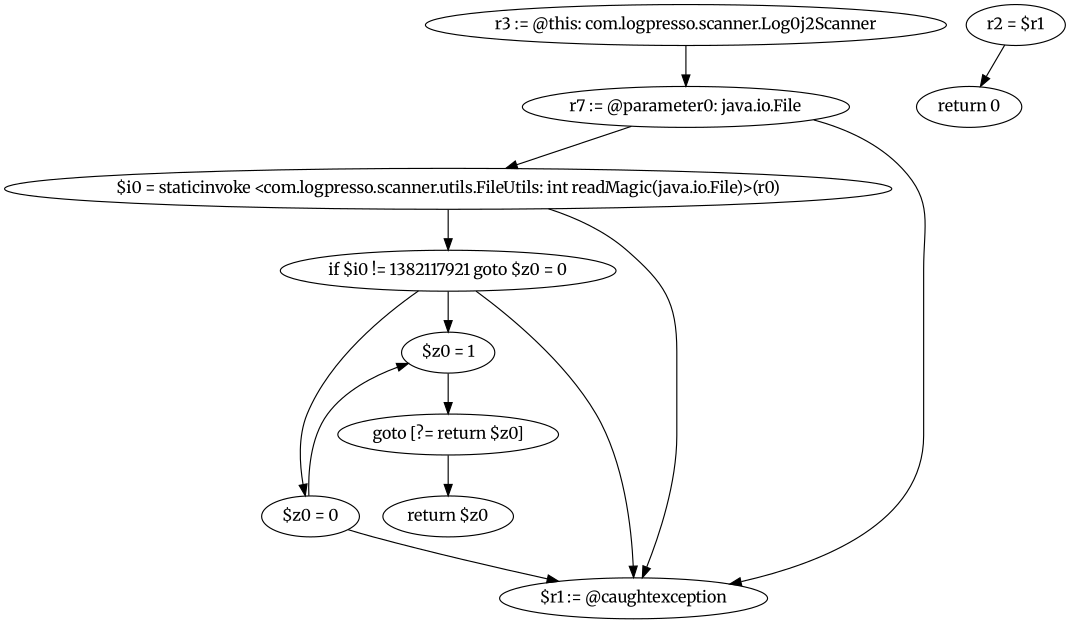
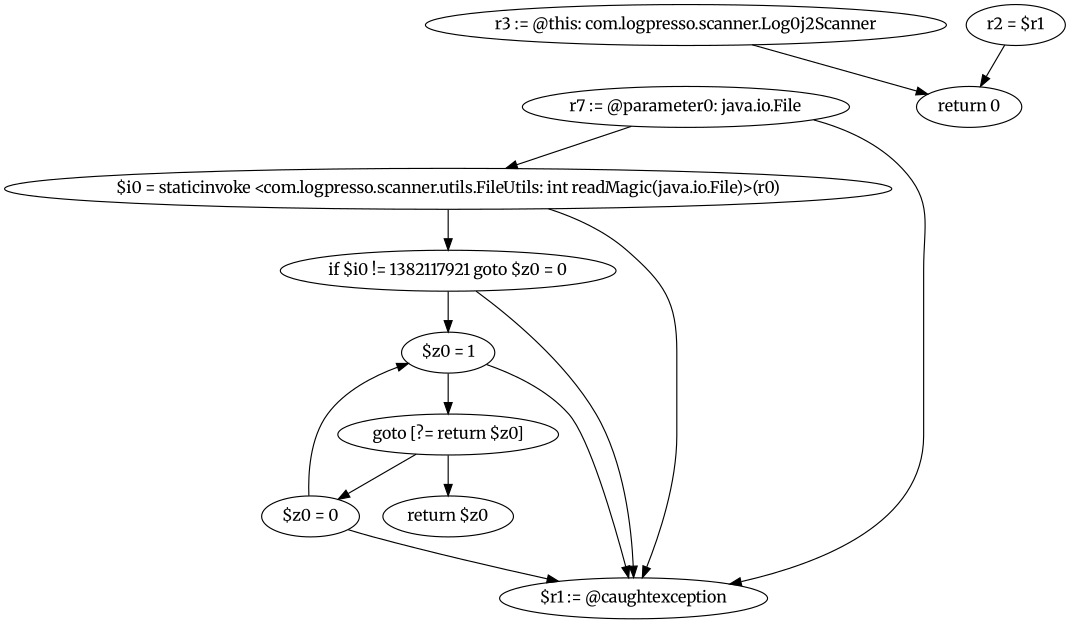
edge "r3 := @this: com.logpresso.scanner.Log0j2Scanner" -> "r7 := @parameter0: java.io.File": now "r3 := @this: com.logpresso.scanner.Log0j2Scanner" -> "return 0"
edge "if $i0 != 1382117921 goto $z0 = 0" -> "$z0 = 0": now "goto [?= return $z0]" -> "$z0 = 0"
edge "$z0 = 1" -> "$r1 := @caughtexception": added
